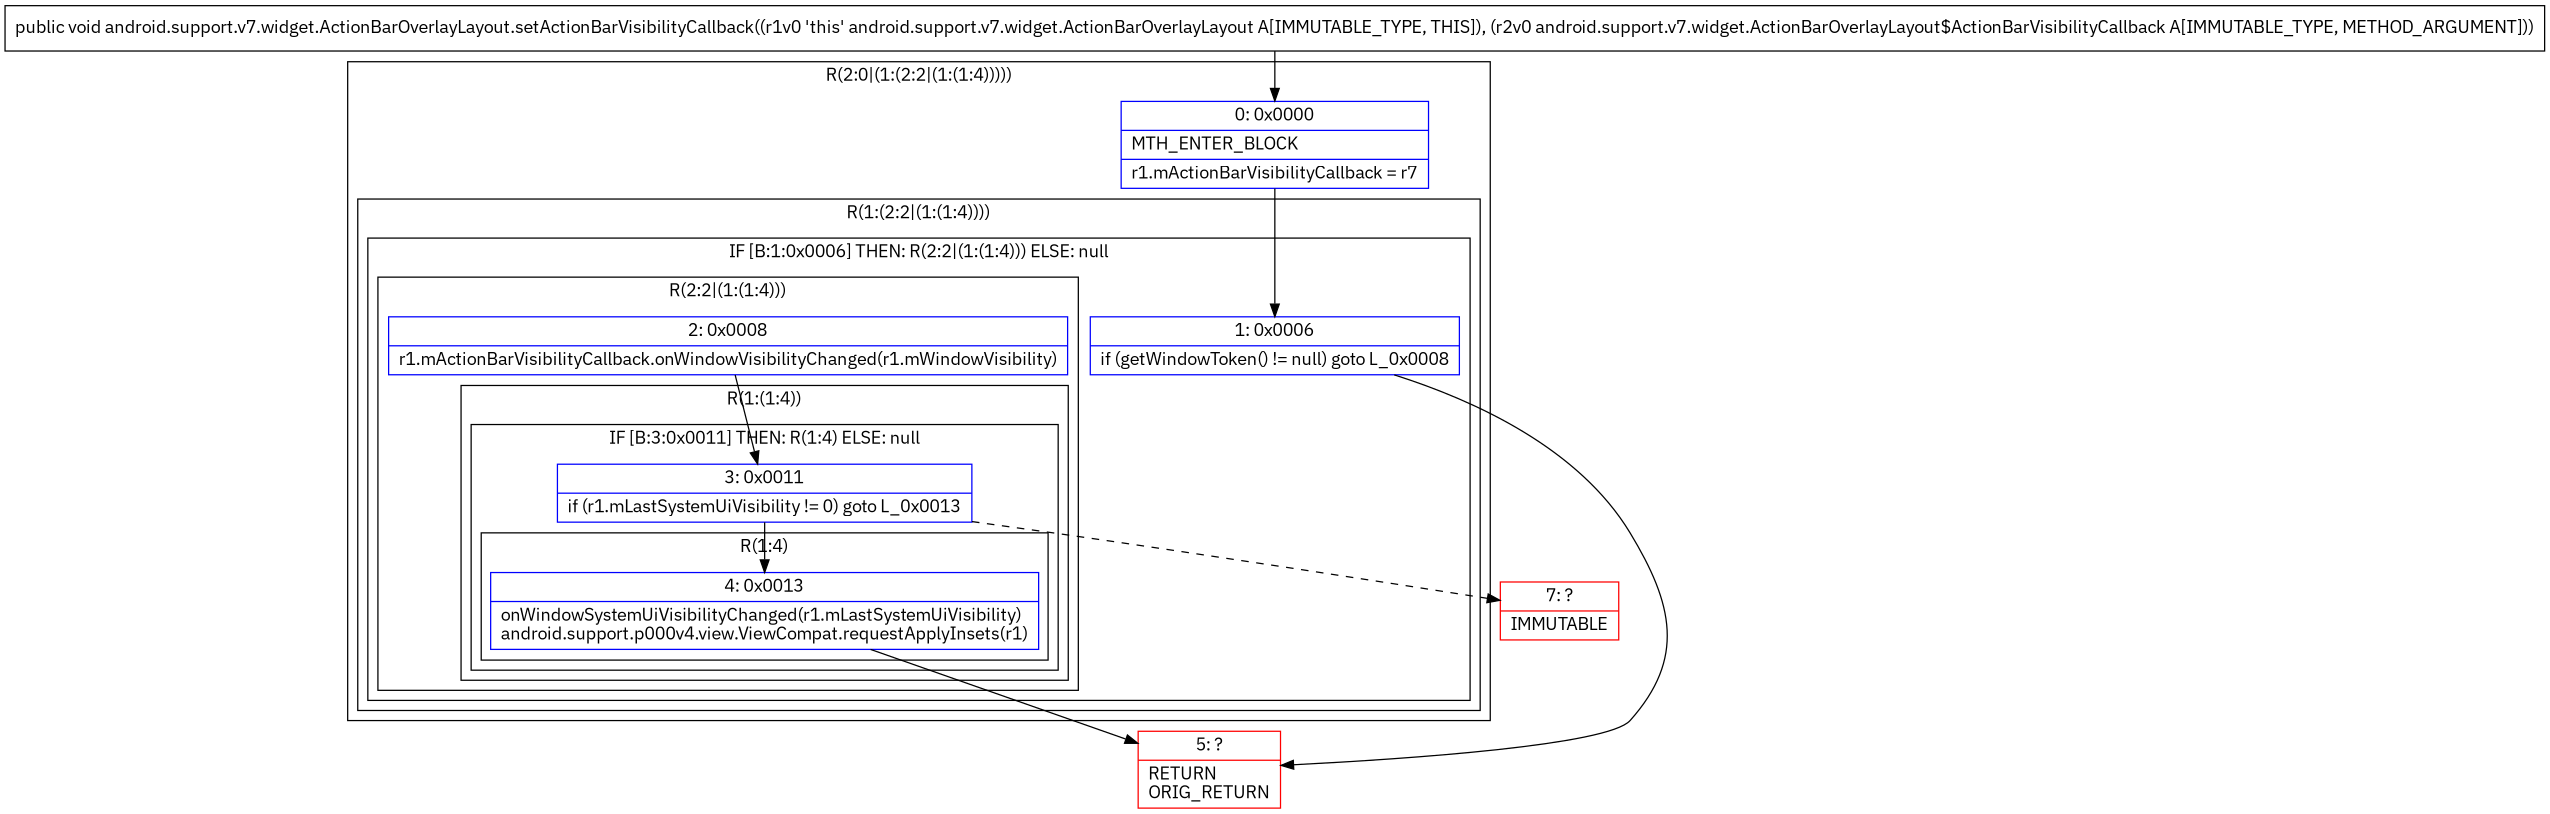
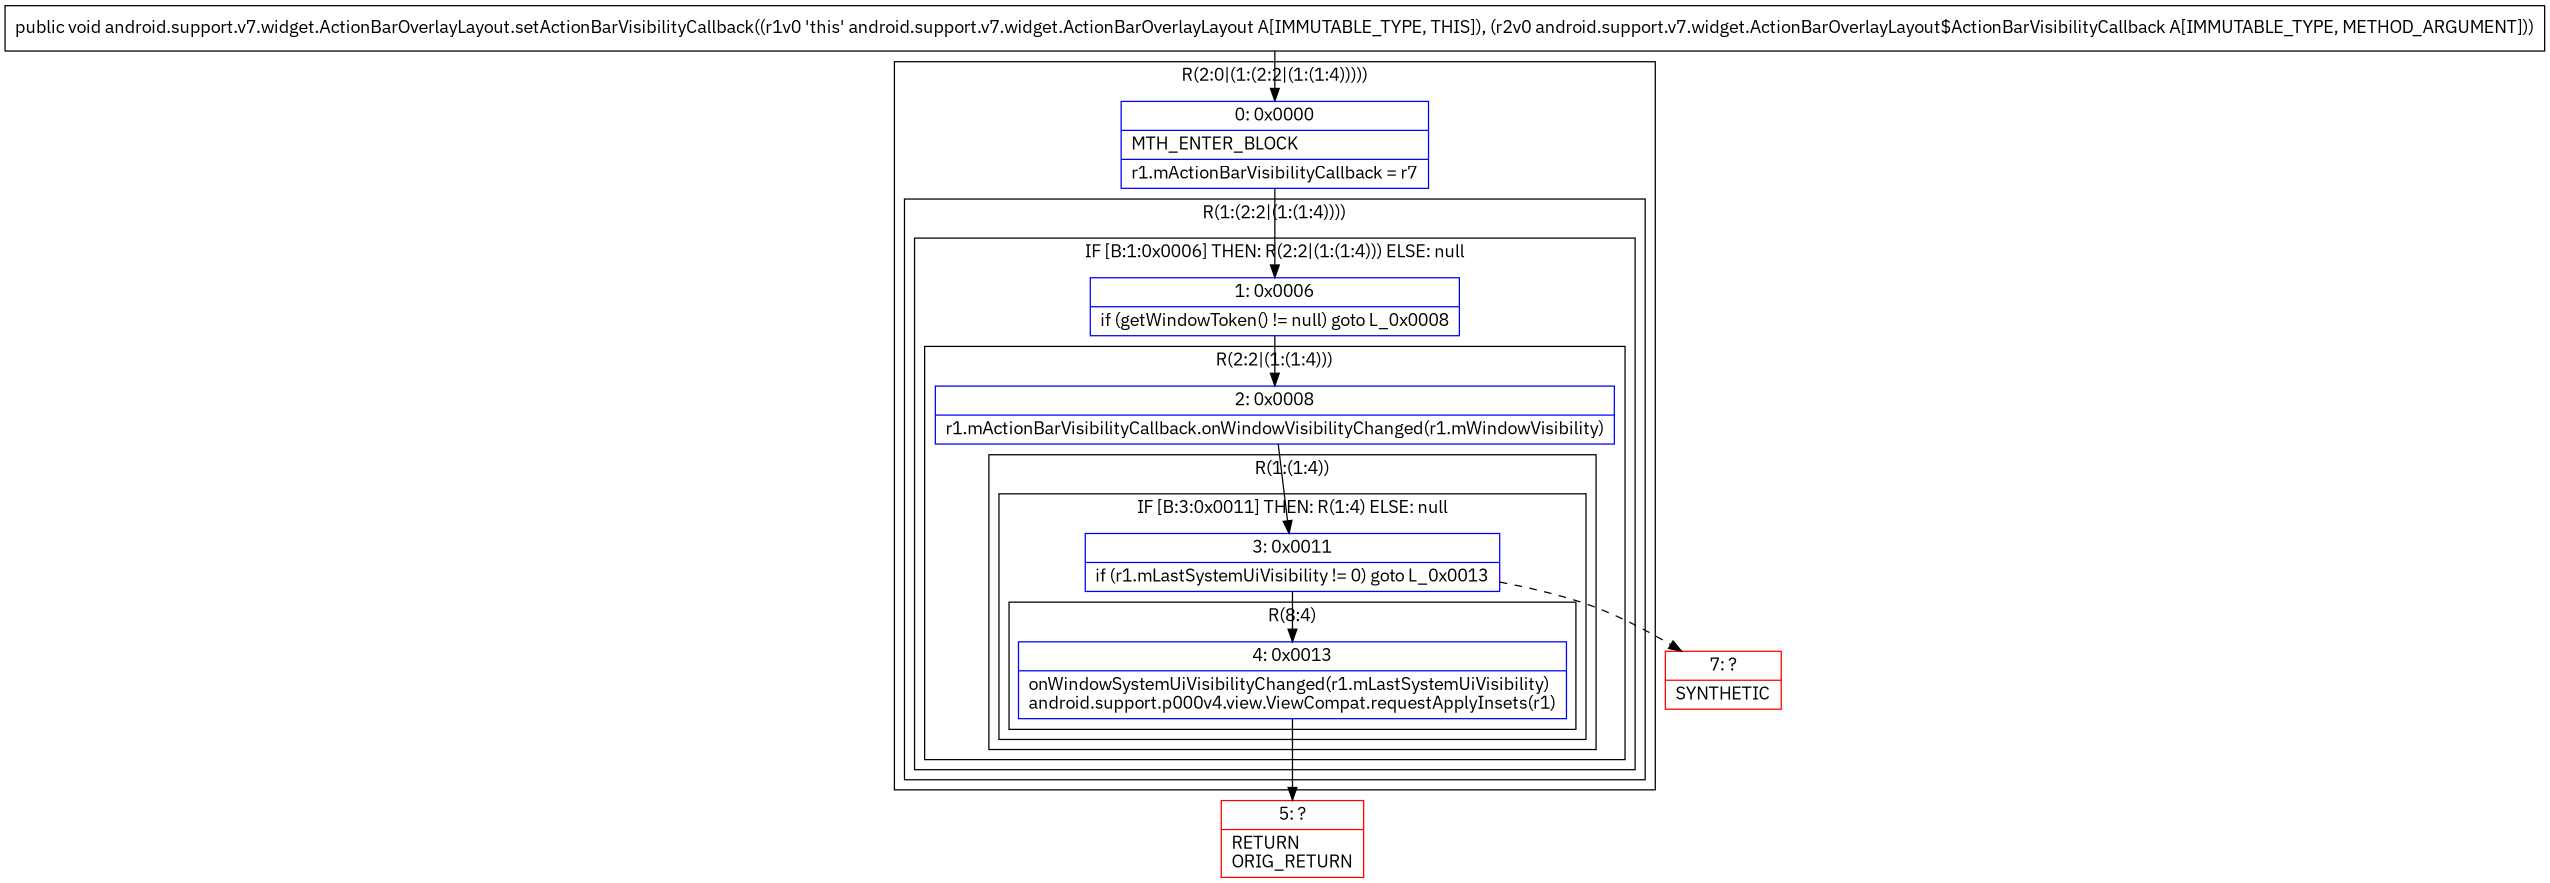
cluster "R(1:4)": label "R(1:4)" -> "R(8:4)"
node "7: ?": text "IMMUTABLE" -> "SYNTHETIC"
edge "1: 0x0006" -> "5: ?": now "1: 0x0006" -> "2: 0x0008"
